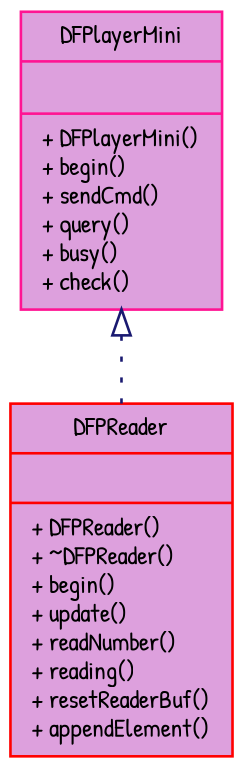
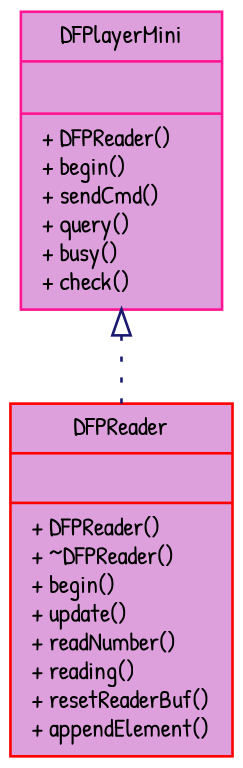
node "DFPlayerMini": text "+ DFPlayerMini()" -> "+ DFPReader()"
